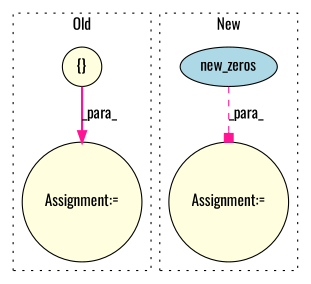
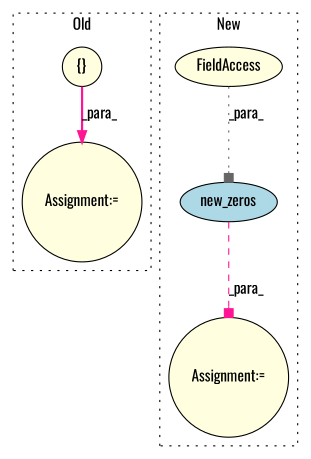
node "FieldAccess": added
